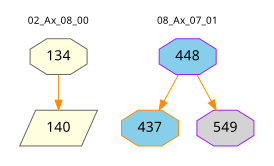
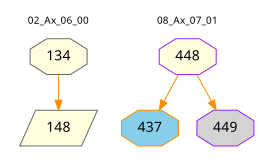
cluster "02_Ax_08_00": label "02_Ax_08_00" -> "02_Ax_06_00"
node "448": fillcolor skyblue -> lightyellow
node "140": label "140" -> "148"
node "549": label "549" -> "449"
